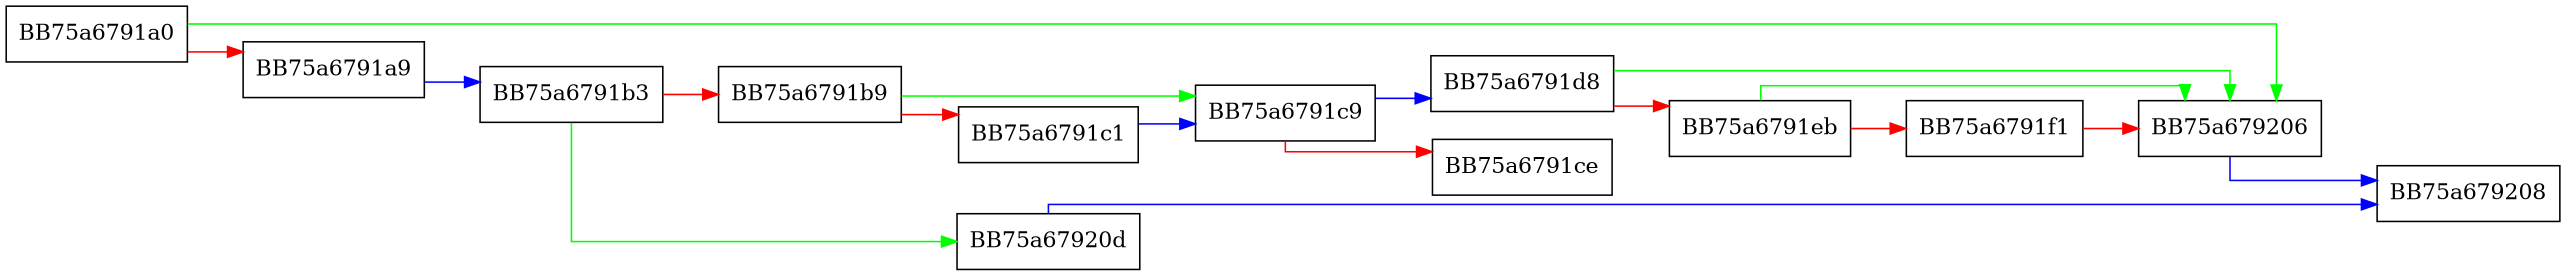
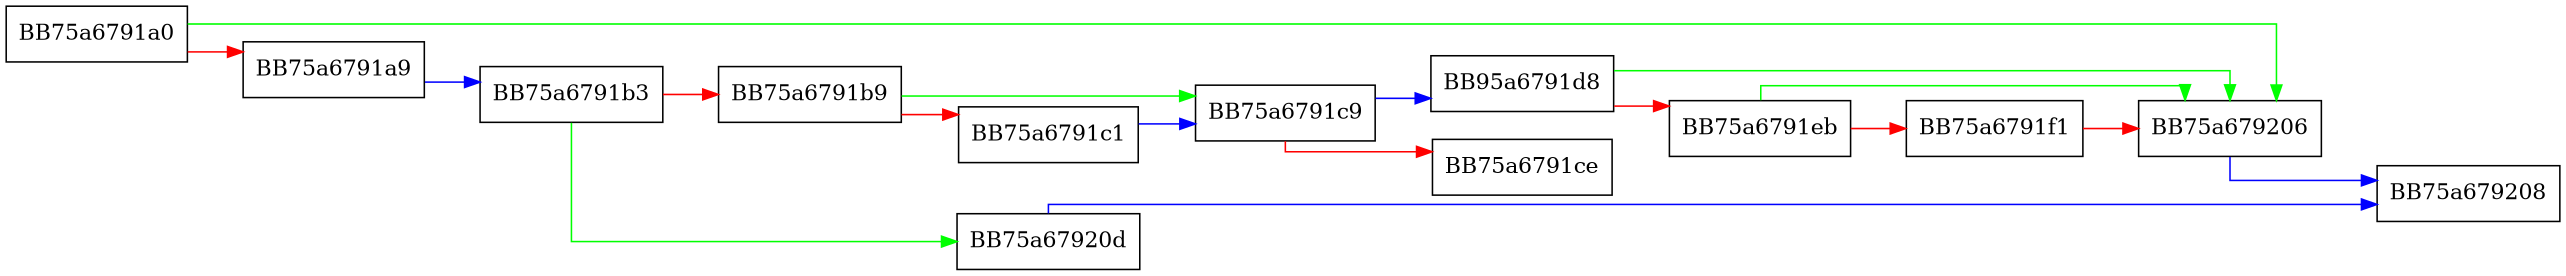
node "BB75a6791d8": label "BB75a6791d8" -> "BB95a6791d8"
